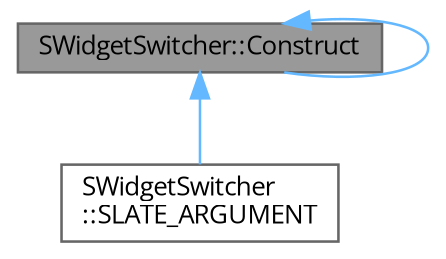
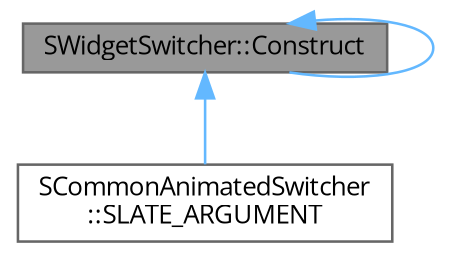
node "SWidgetSwitcher ::SLATE_ARGUMENT": label "SWidgetSwitcher ::SLATE_ARGUMENT" -> "SCommonAnimatedSwitcher ::SLATE_ARGUMENT"
